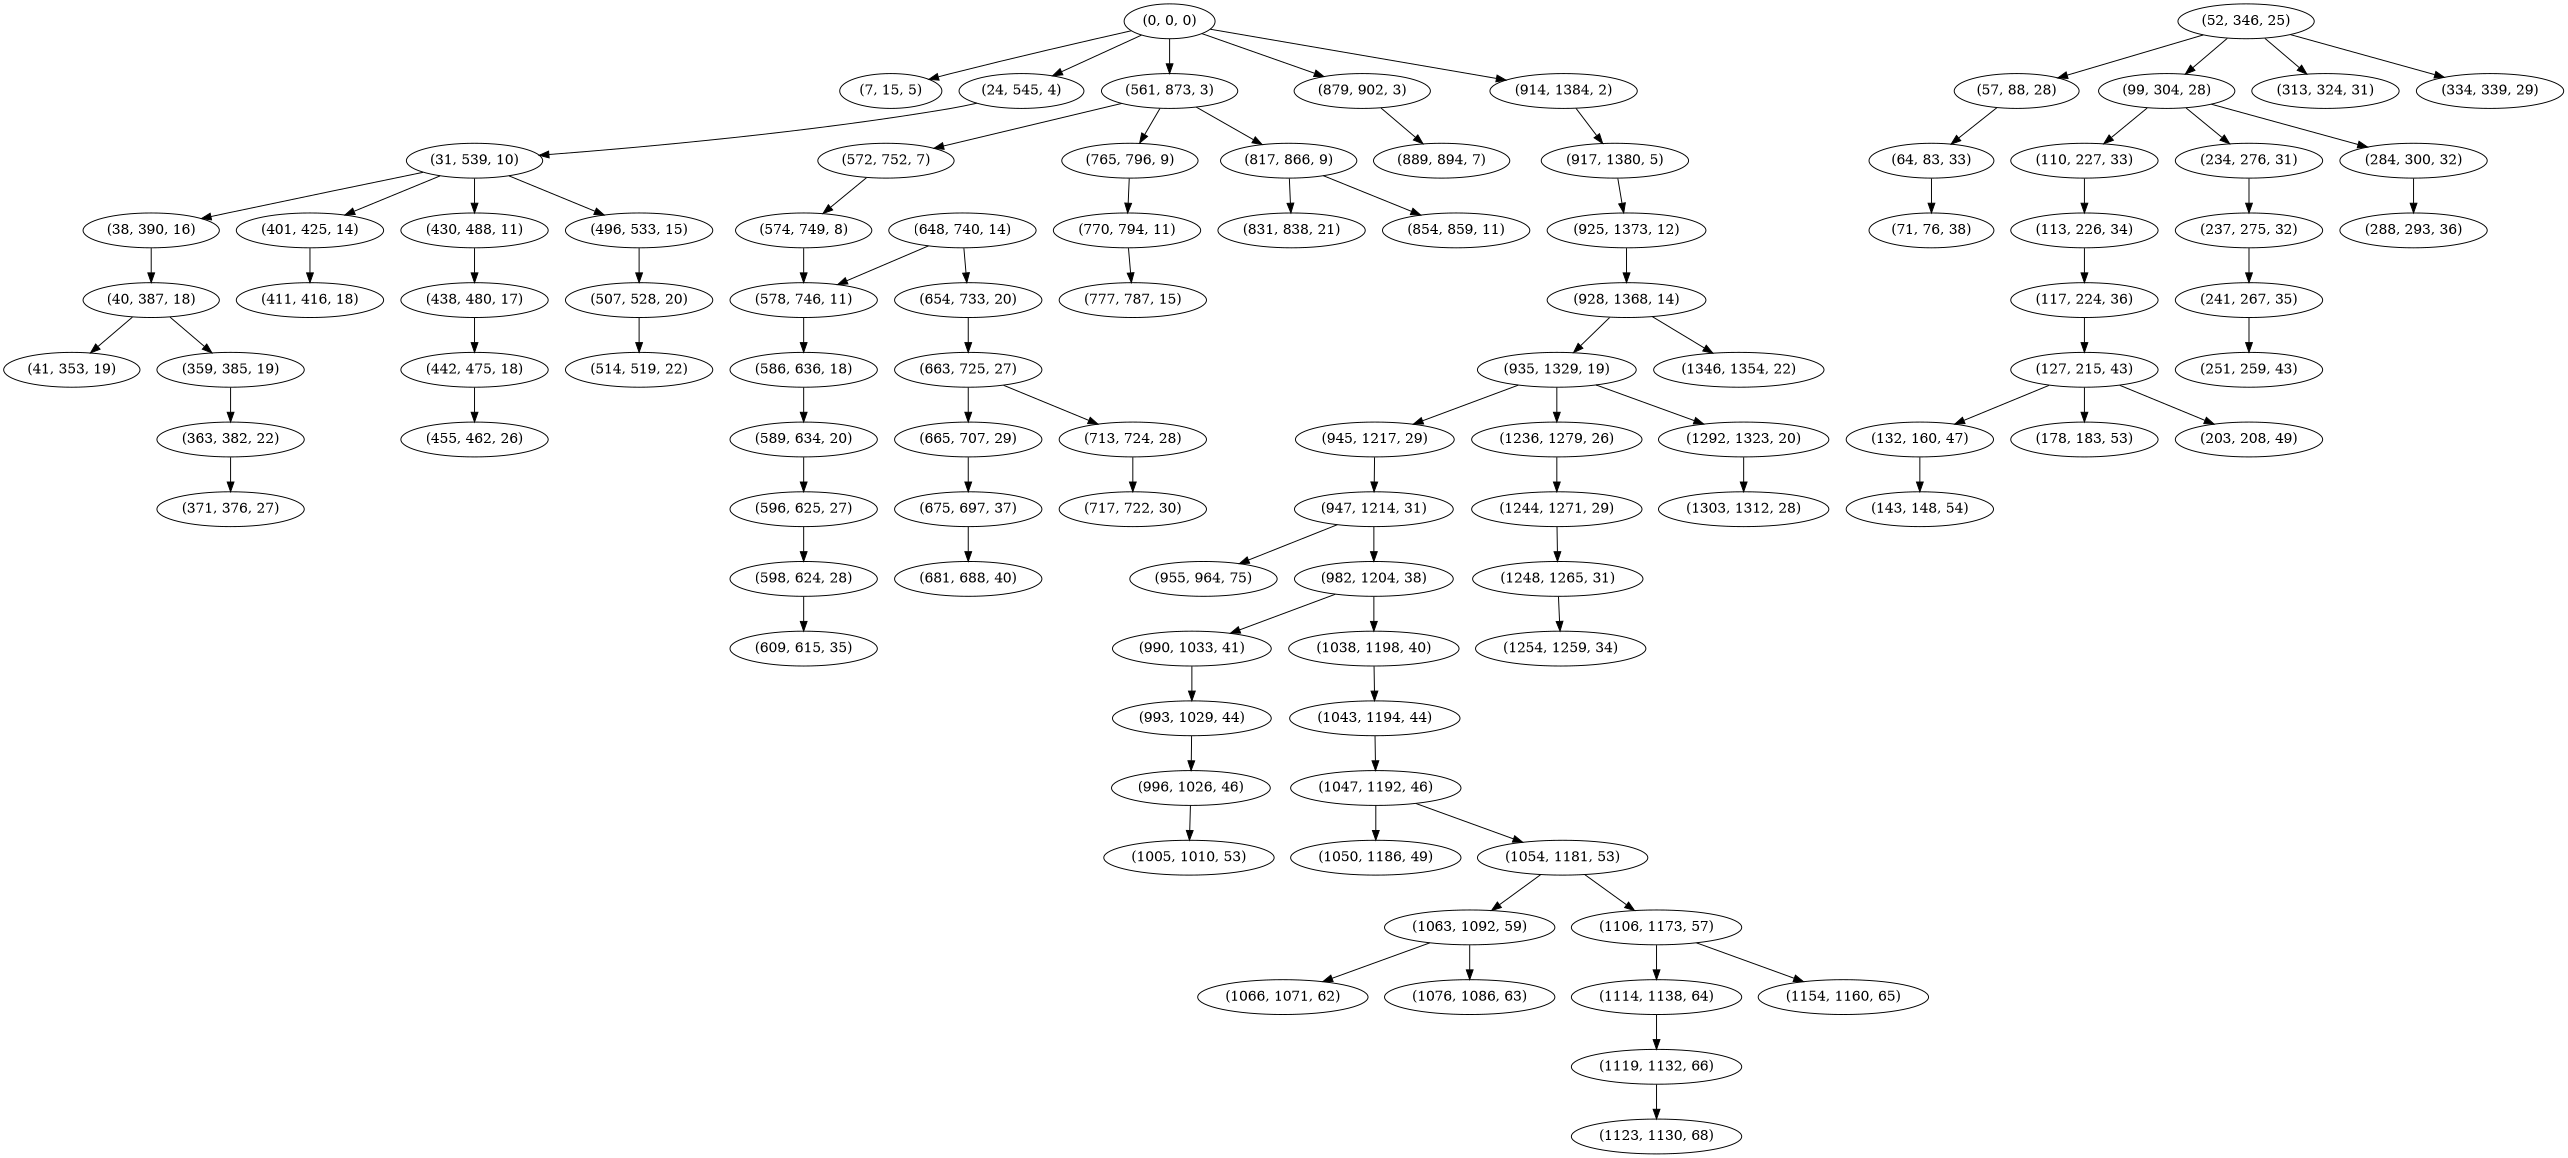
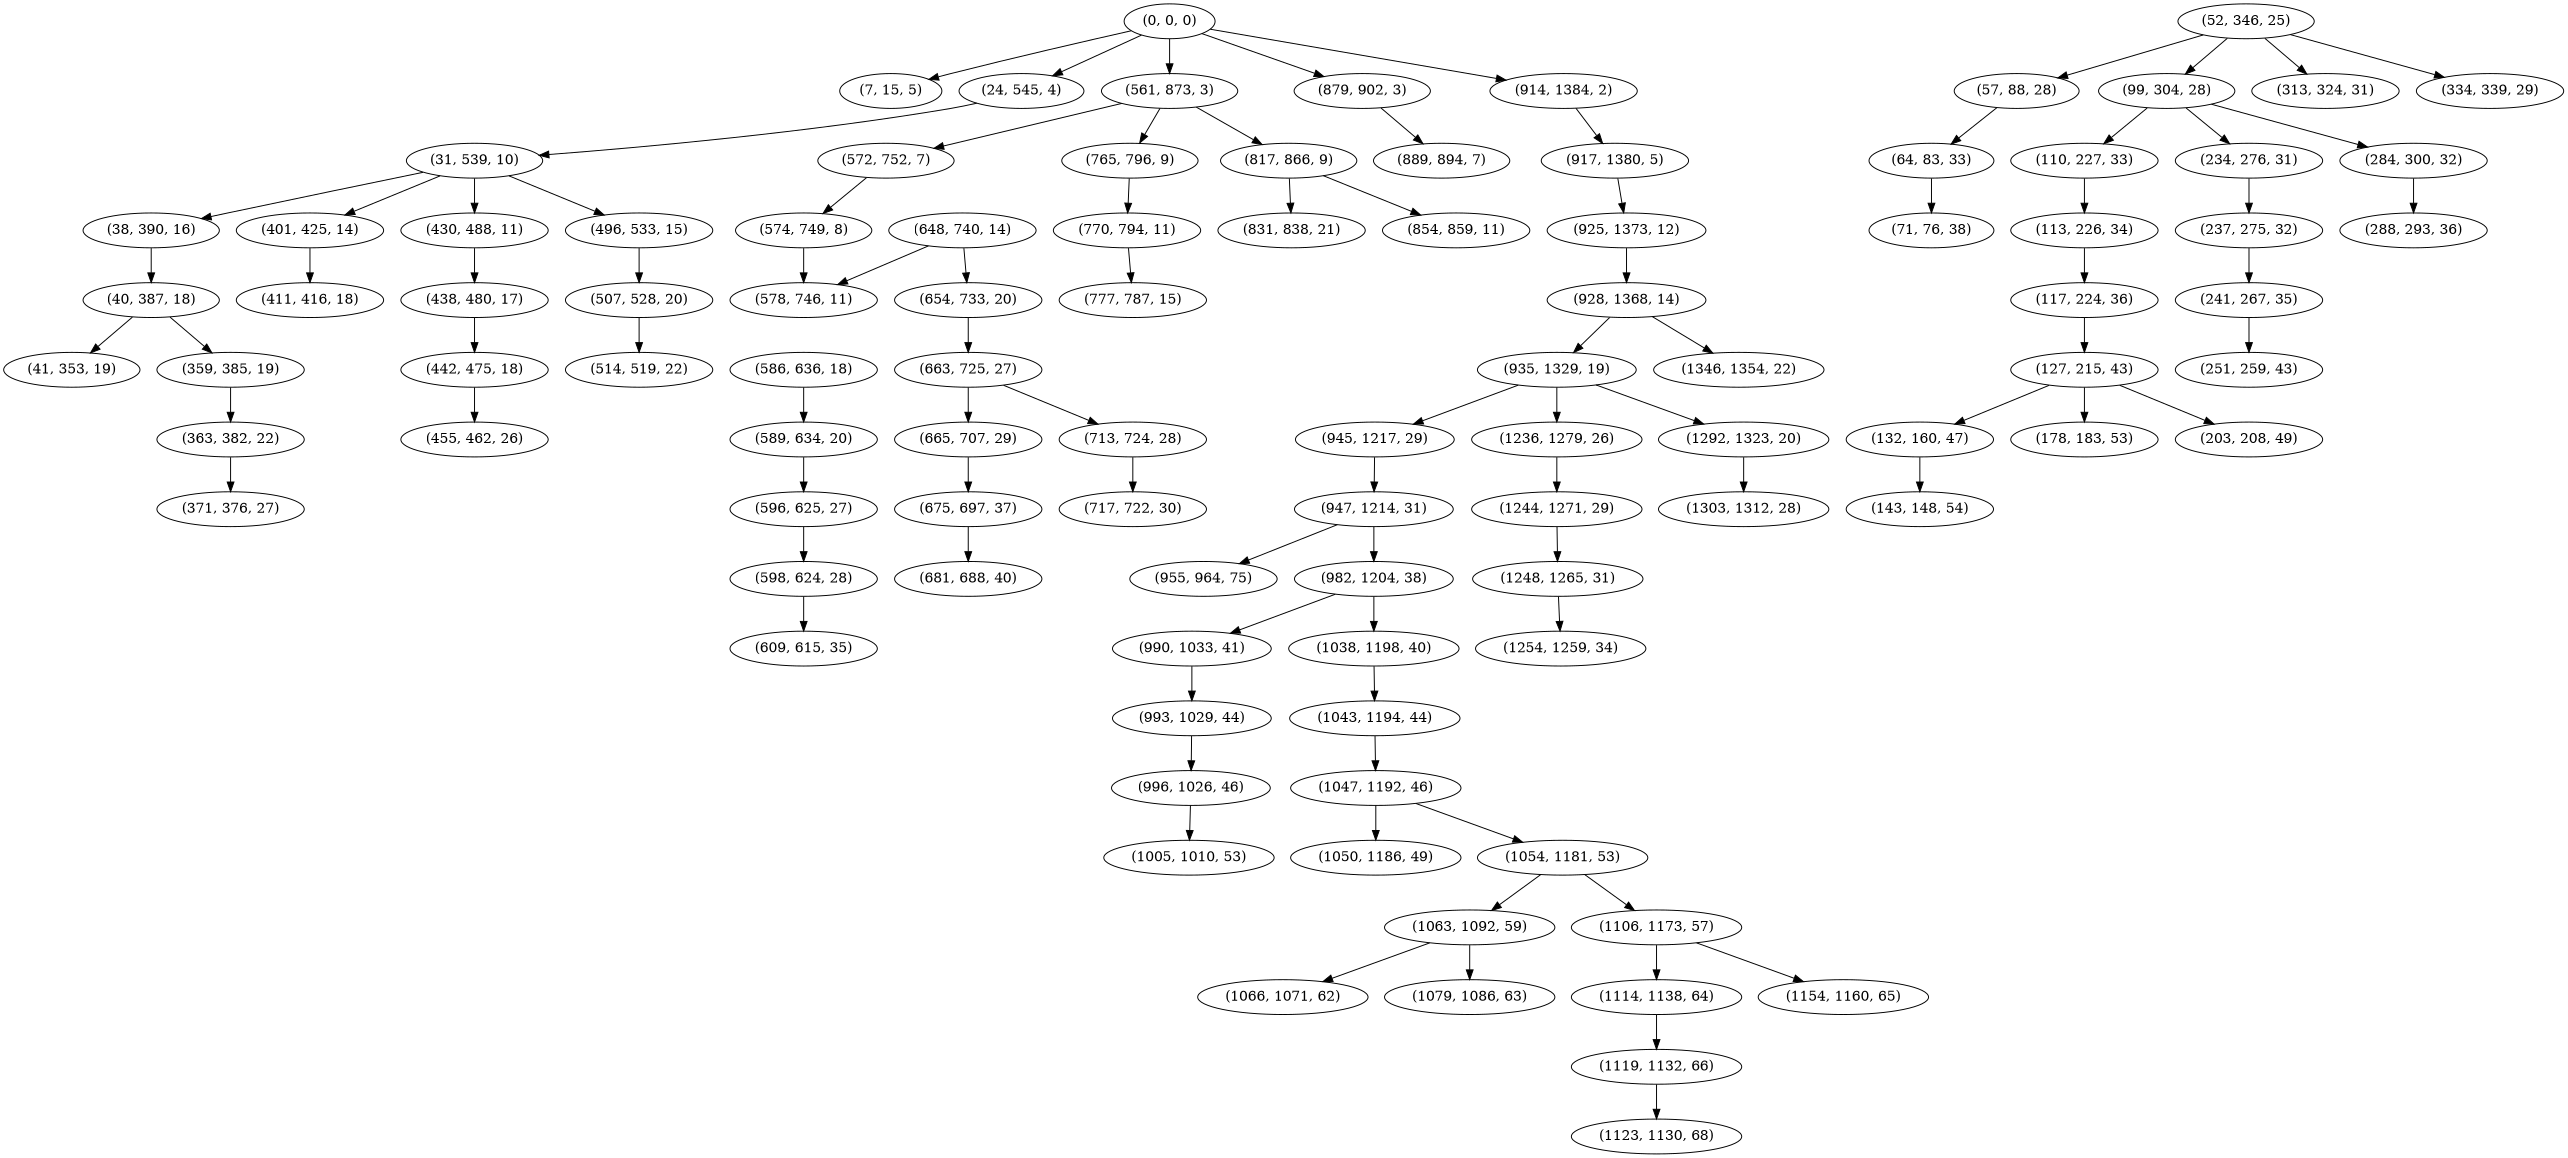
edge "(578, 746, 11)" -> "(586, 636, 18)": removed
node "(1076, 1086, 63)": label "(1076, 1086, 63)" -> "(1079, 1086, 63)"
